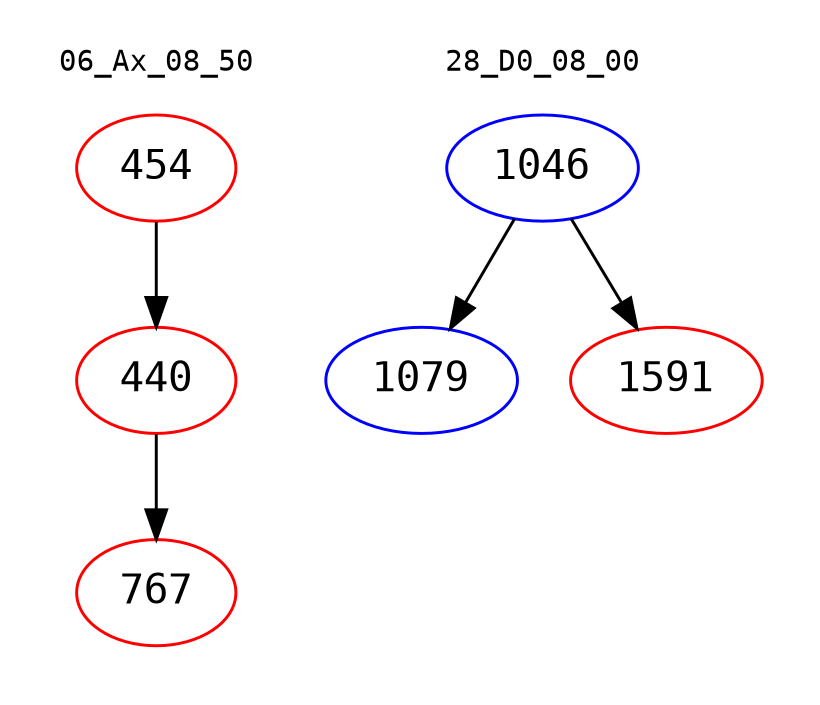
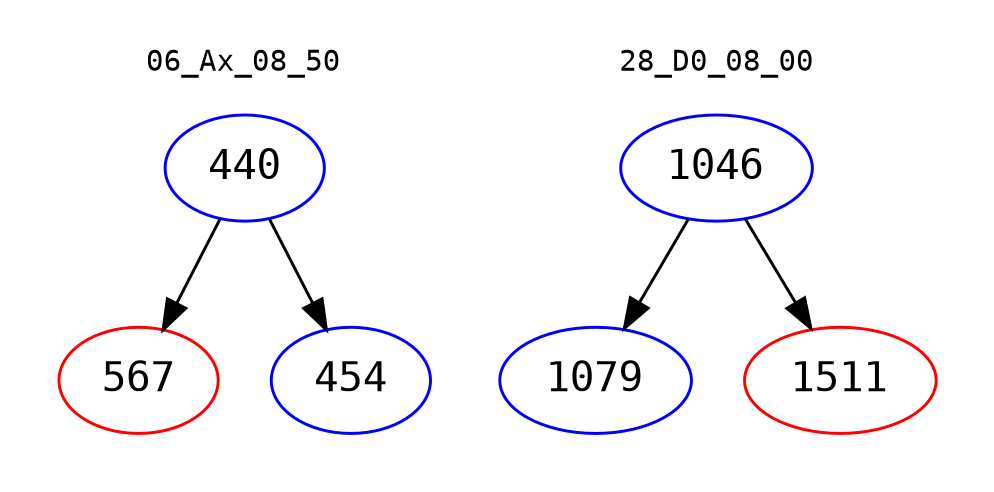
node "454": color red -> blue
edge "454" -> "440": reversed
node "440": color red -> blue
node "1591": label "1591" -> "1511"
node "767": label "767" -> "567"
